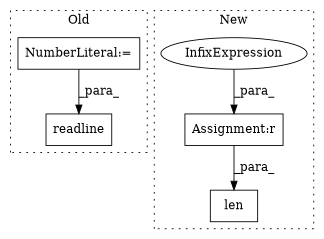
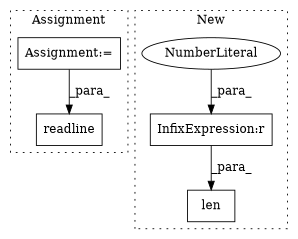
cluster "Old": label "Old" -> "Assignment"
node "NumberLiteral:=": label "NumberLiteral:=" -> "Assignment:="
node "InfixExpression": label "InfixExpression" -> "NumberLiteral"
node "Assignment:r": label "Assignment:r" -> "InfixExpression:r"
